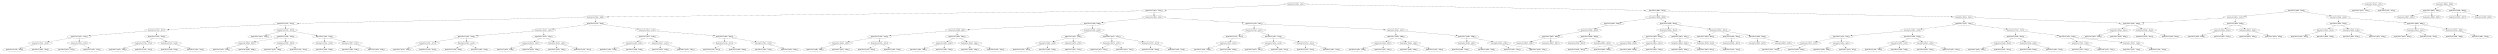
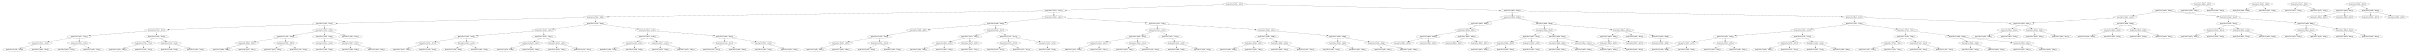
node "Node{data=[6284, 6284]}": removed
node "Node{data=[6180, 6180]}": removed
